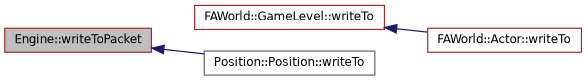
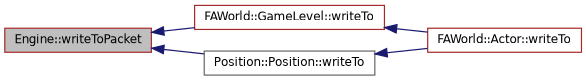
edge "FAWorld::GameLevel::writeTo" -> "Engine::writeToPacket": added
edge "FAWorld::Actor::writeTo" -> "Position::Position::writeTo": added
